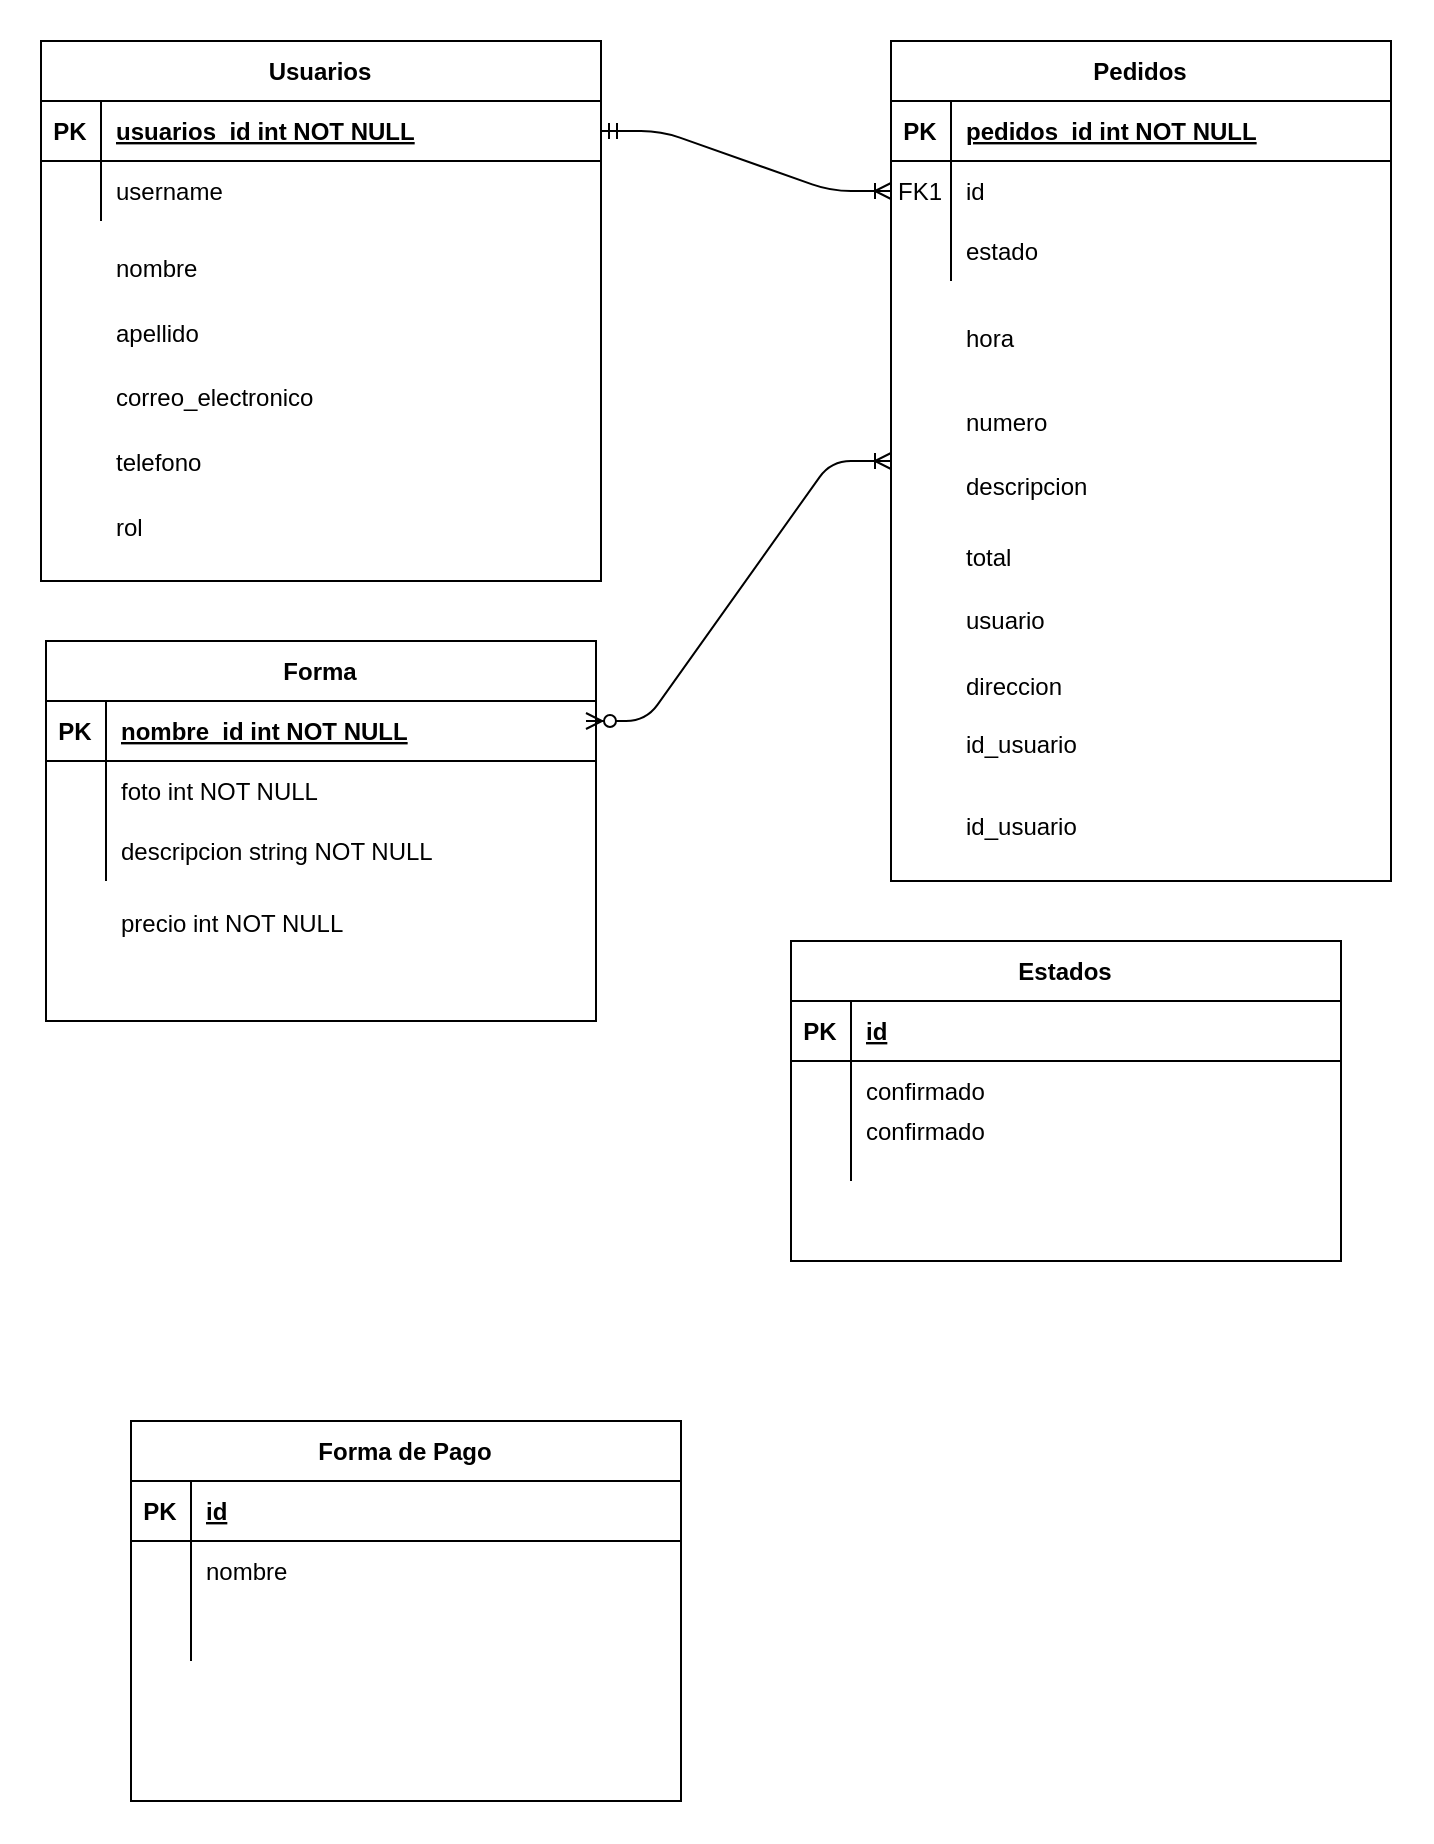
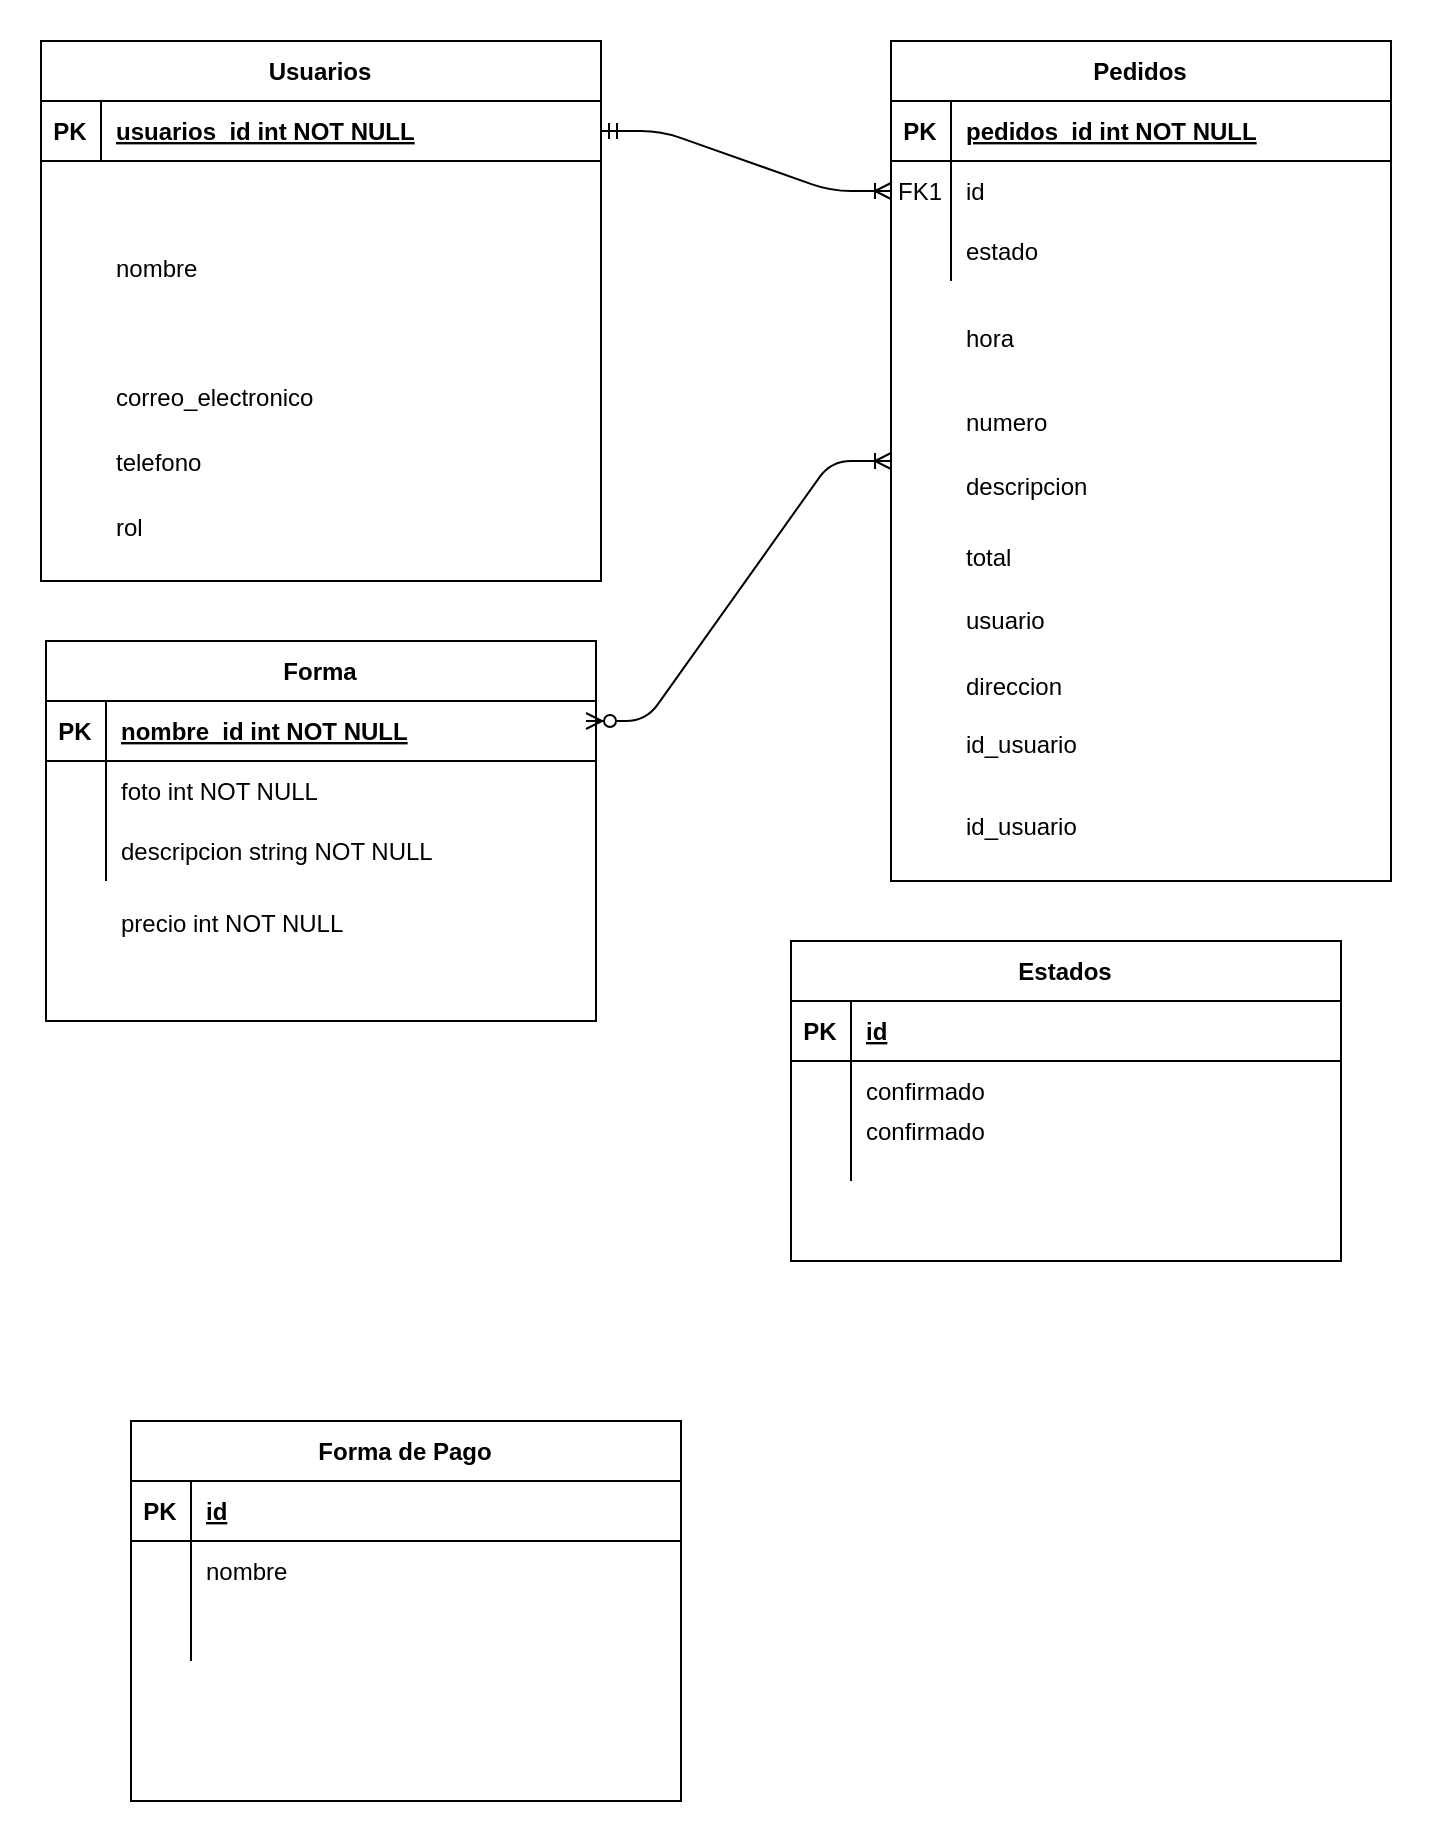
node "username": removed
node "apellido": removed
